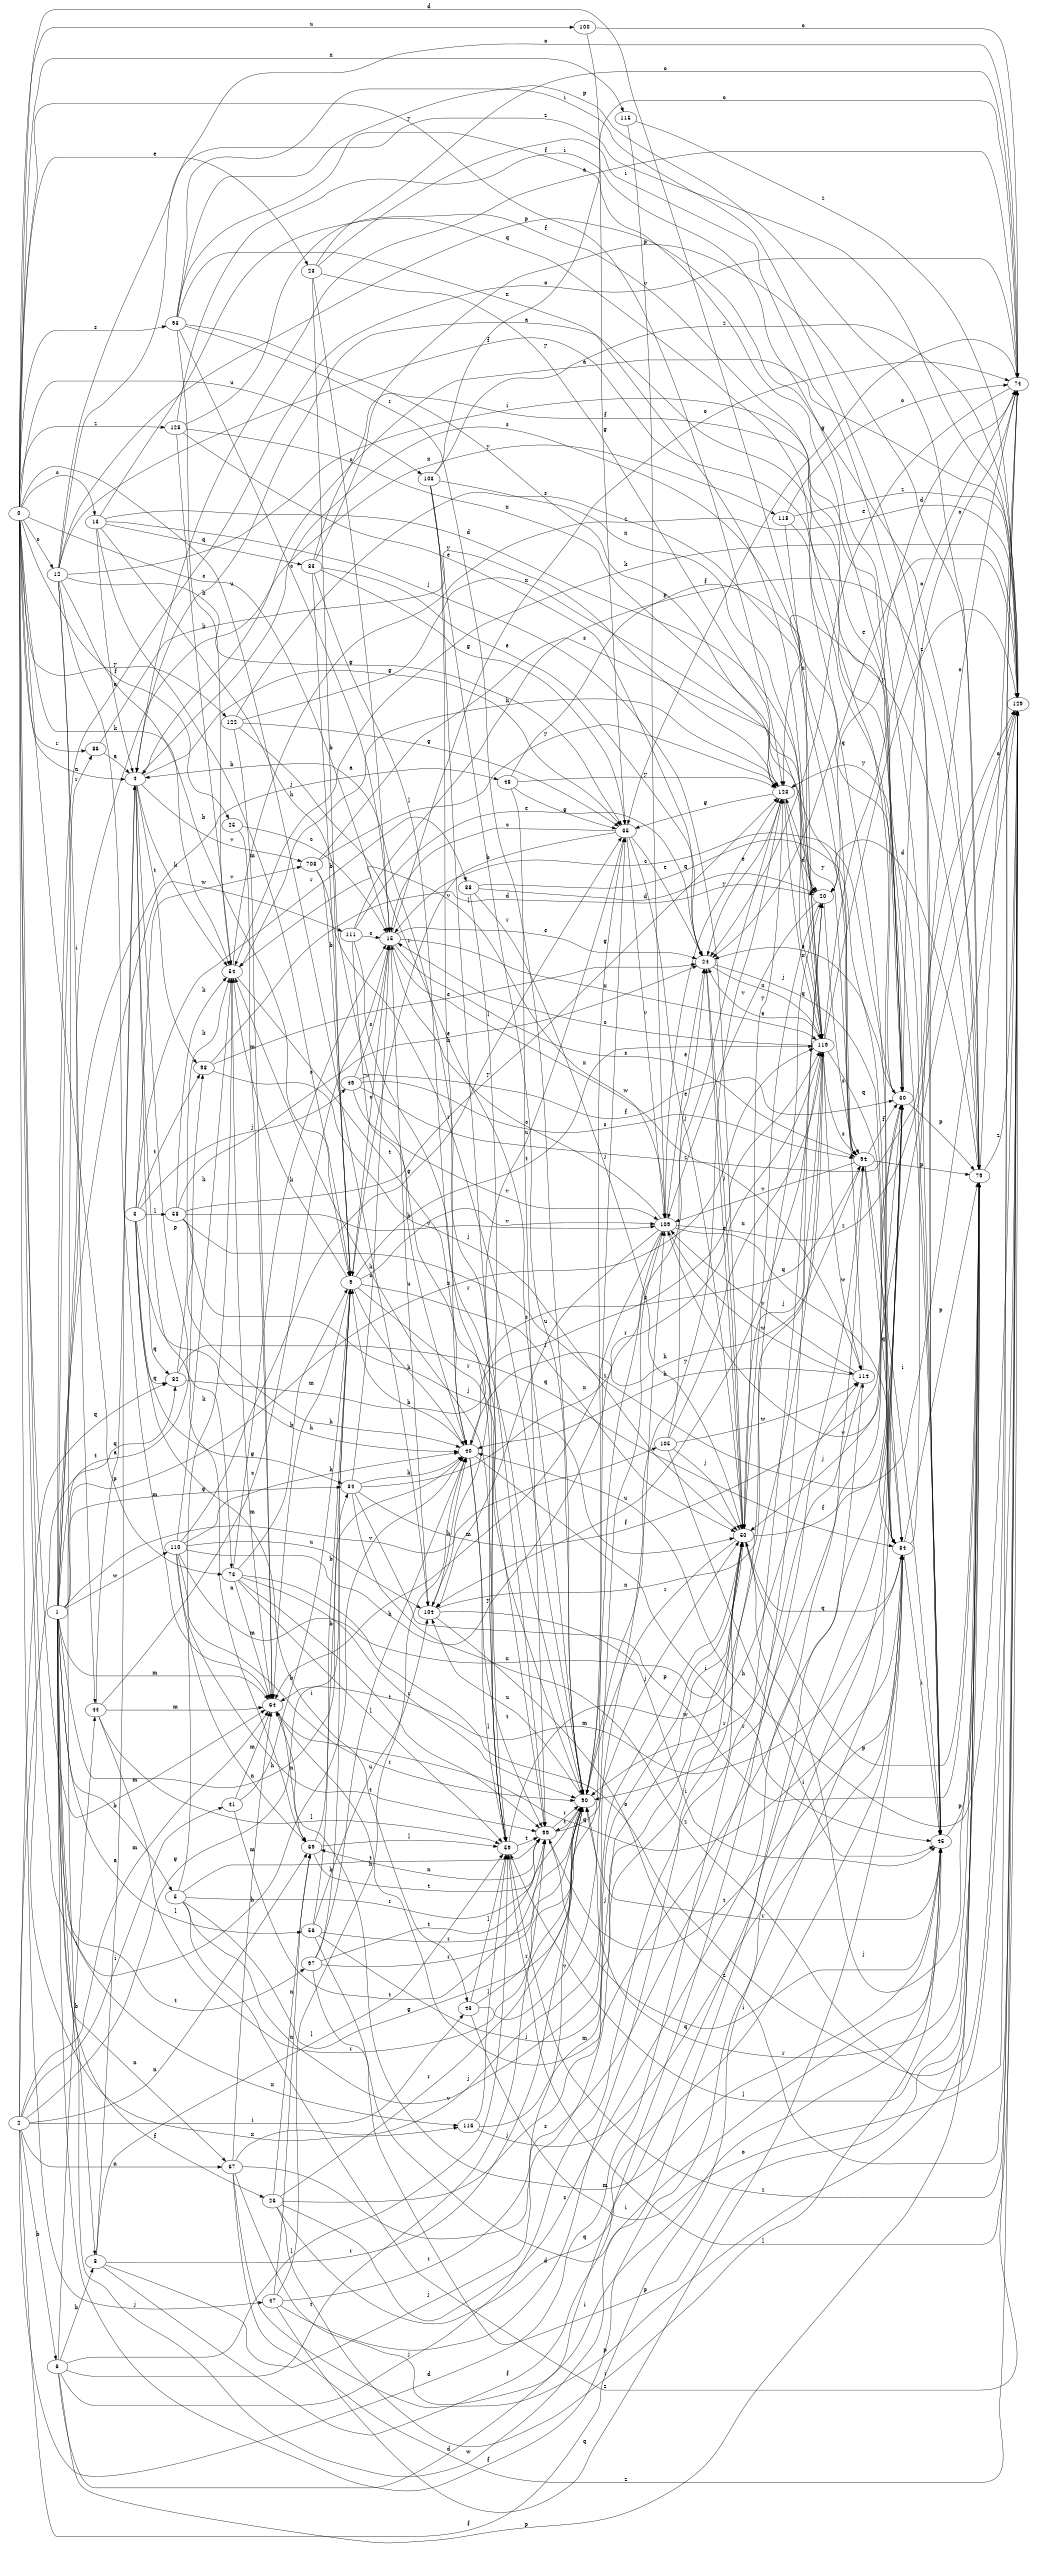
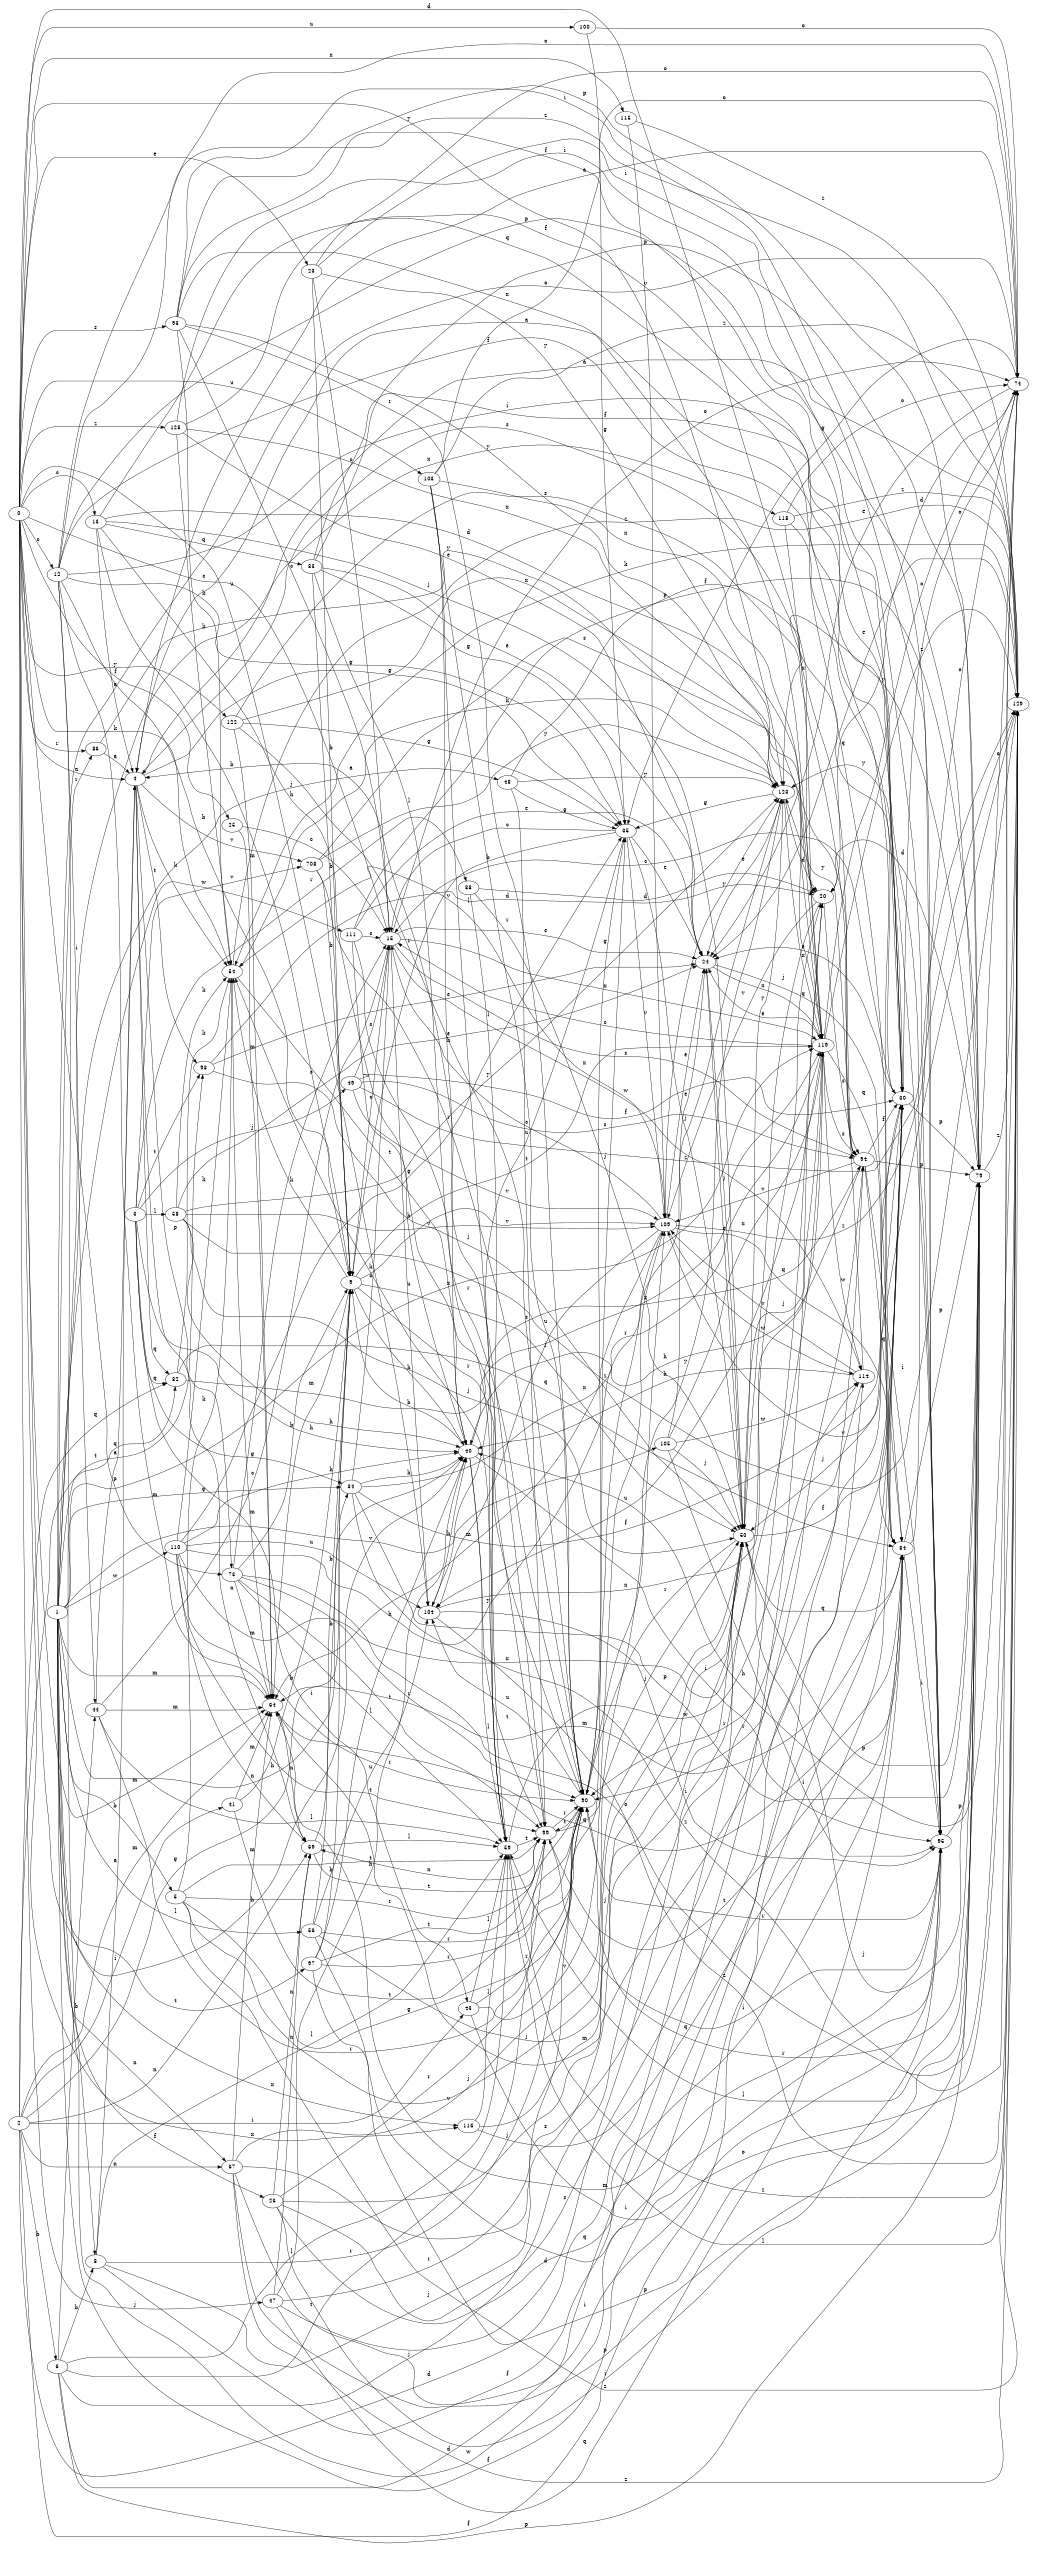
edge "88" -> "84": removed, label "q"
node "45": label "45" -> "95"
